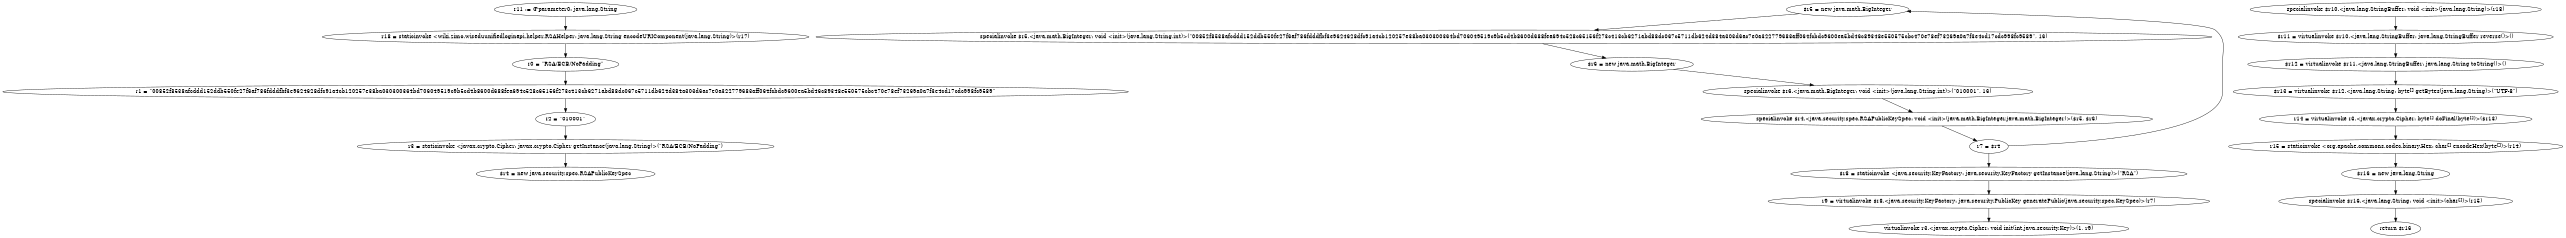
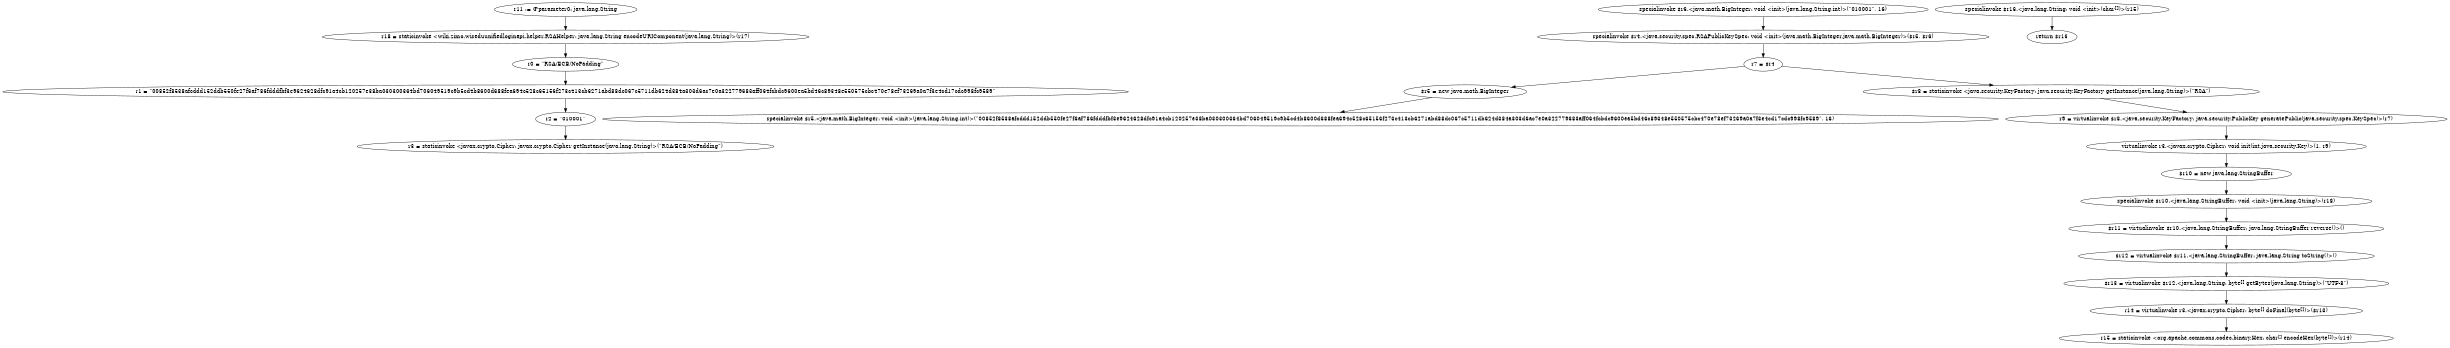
node "$r6 = new java.math.BigInteger": removed
node "$r4 = new java.security.spec.RSAPublicKeySpec": removed
node "$r10 = new java.lang.StringBuffer": added
node "$r16 = new java.lang.String": removed
